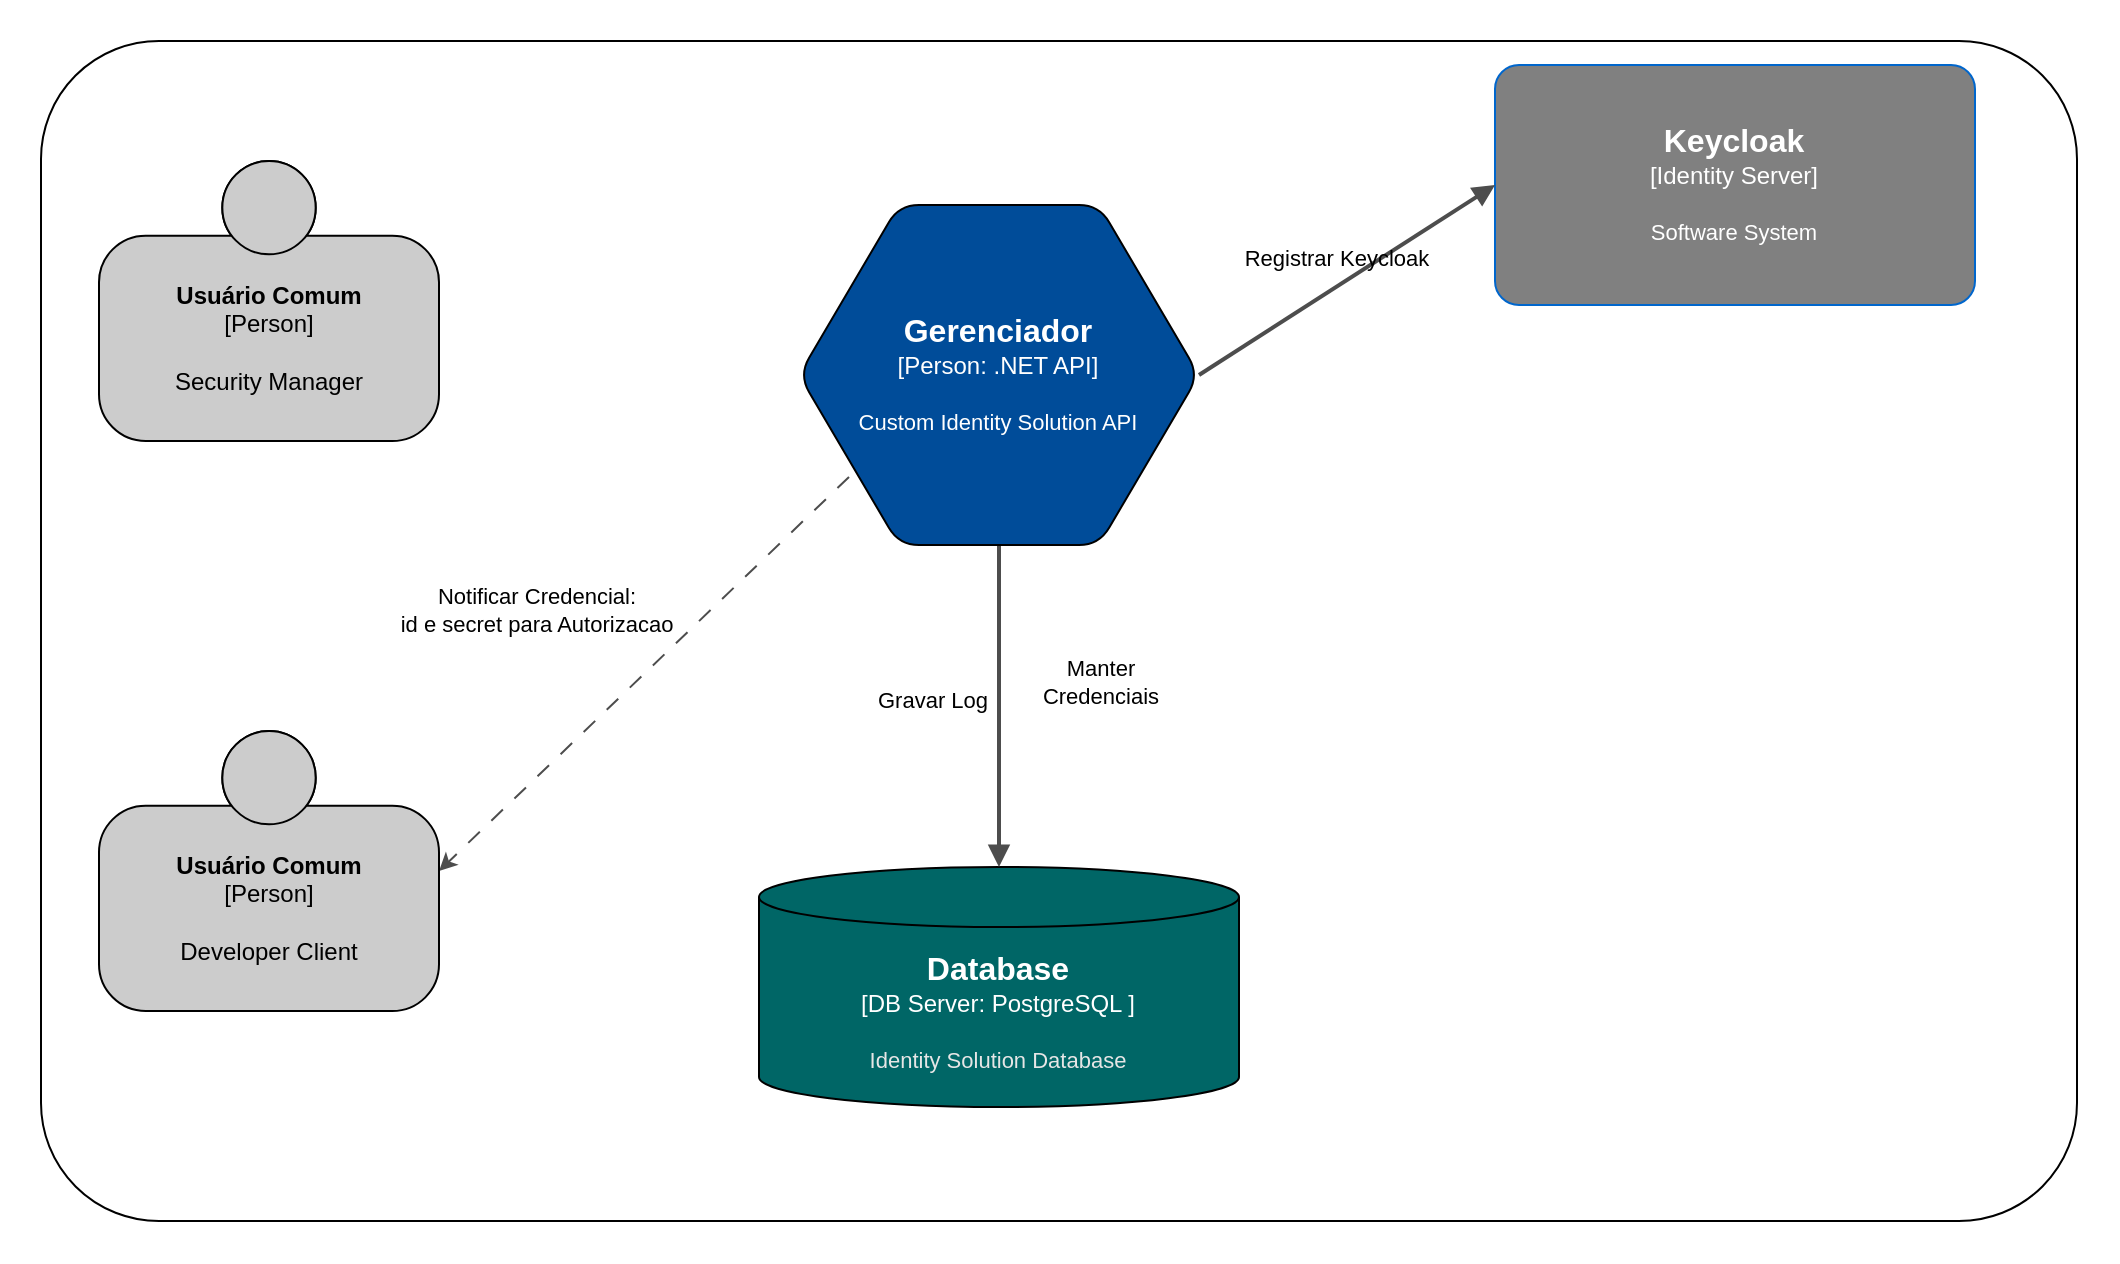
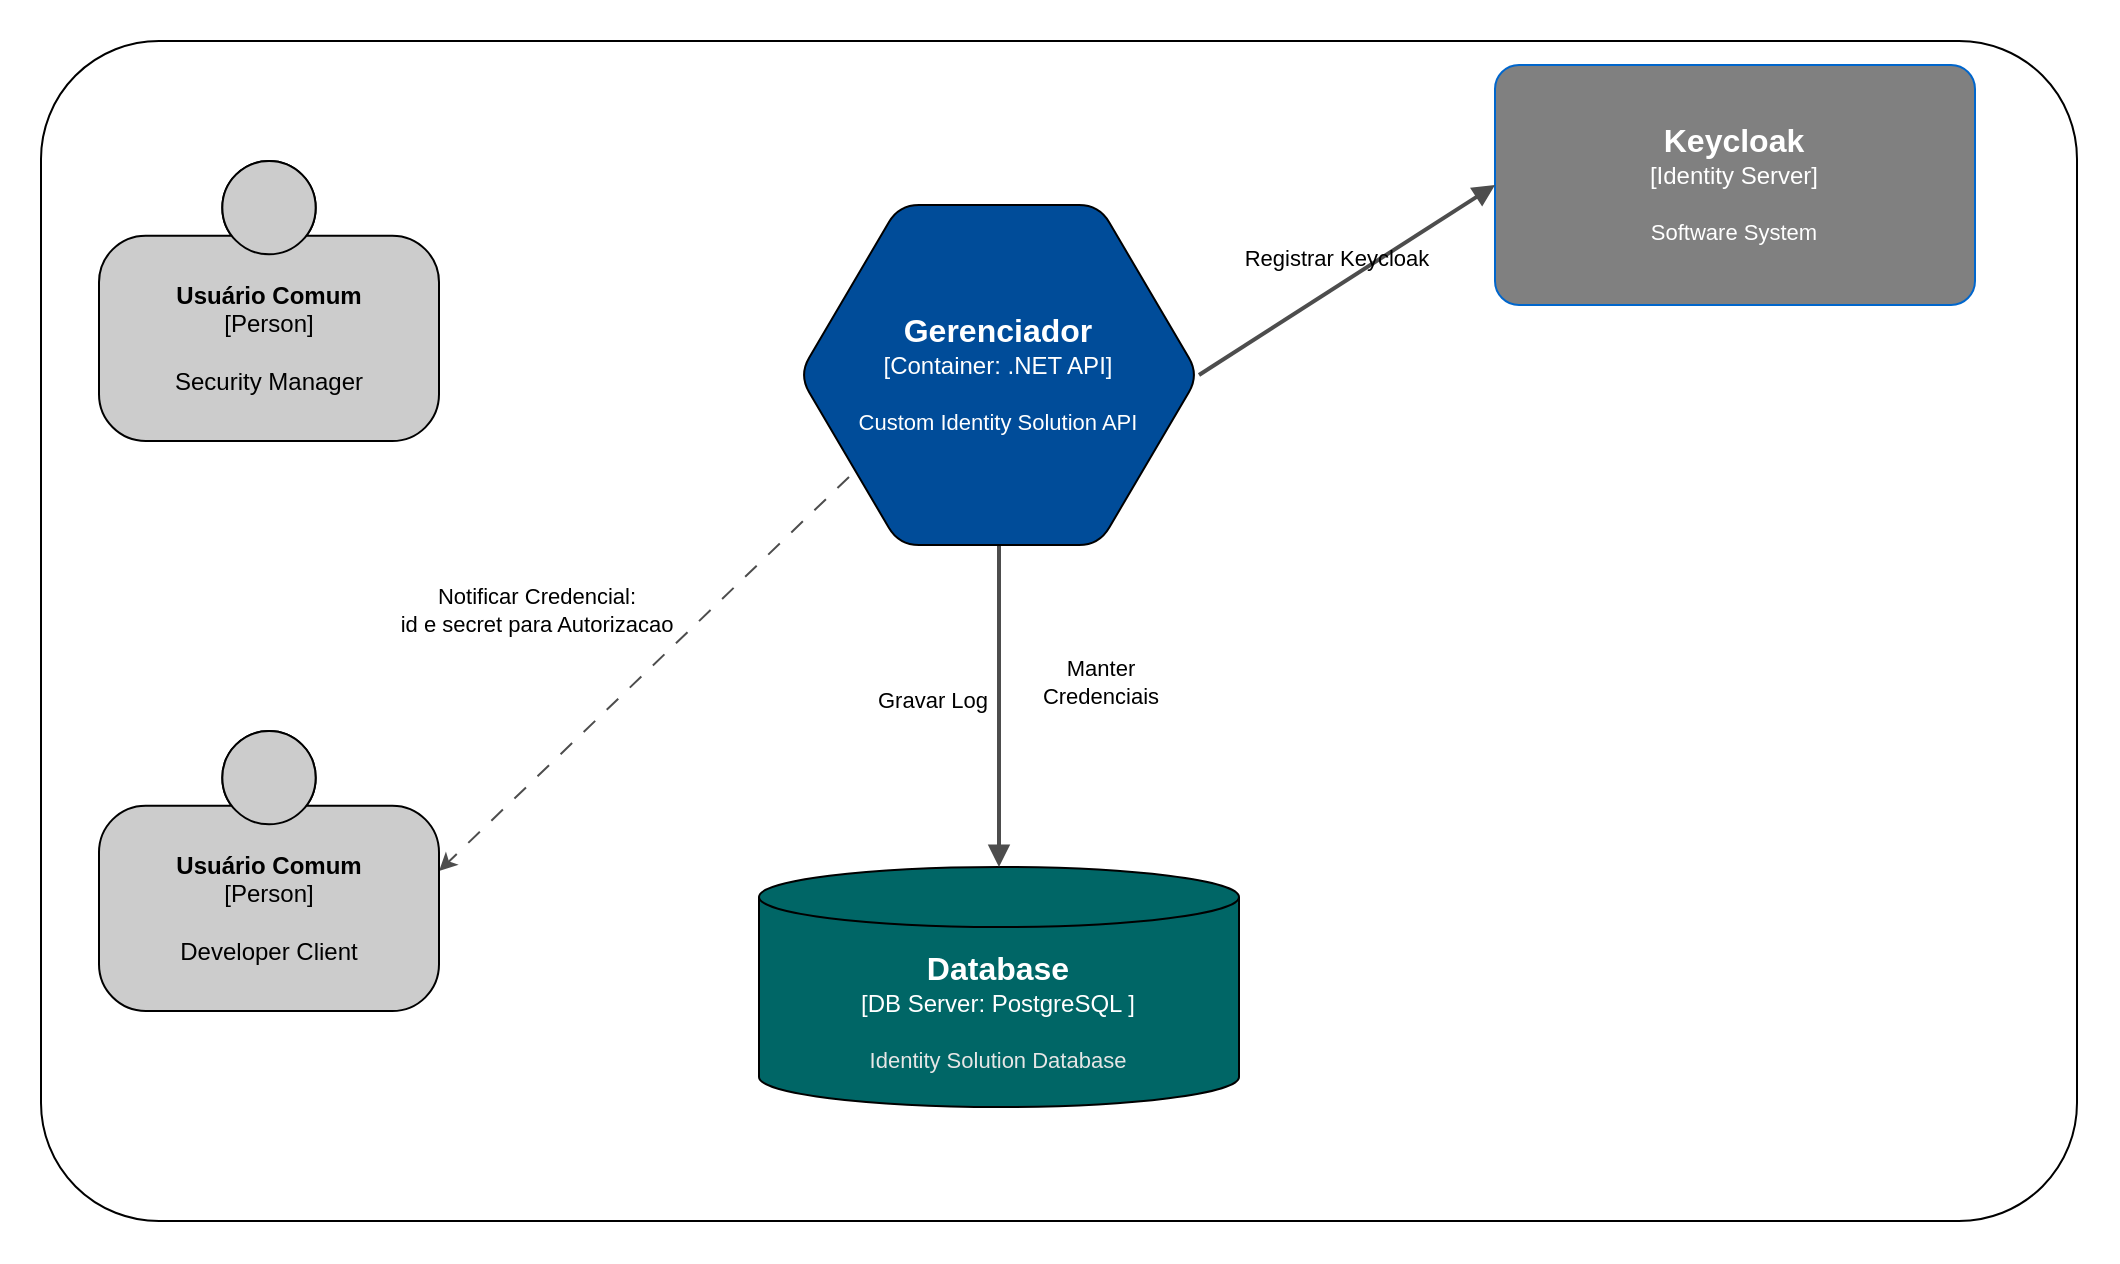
node "Gerenciador [Person: .NET API] Custom Identity Solution API": label "Gerenciador [Person: .NET API] Custom Identity Solution API" -> "Gerenciador [Container: .NET API] Custom Identity Solution API"
